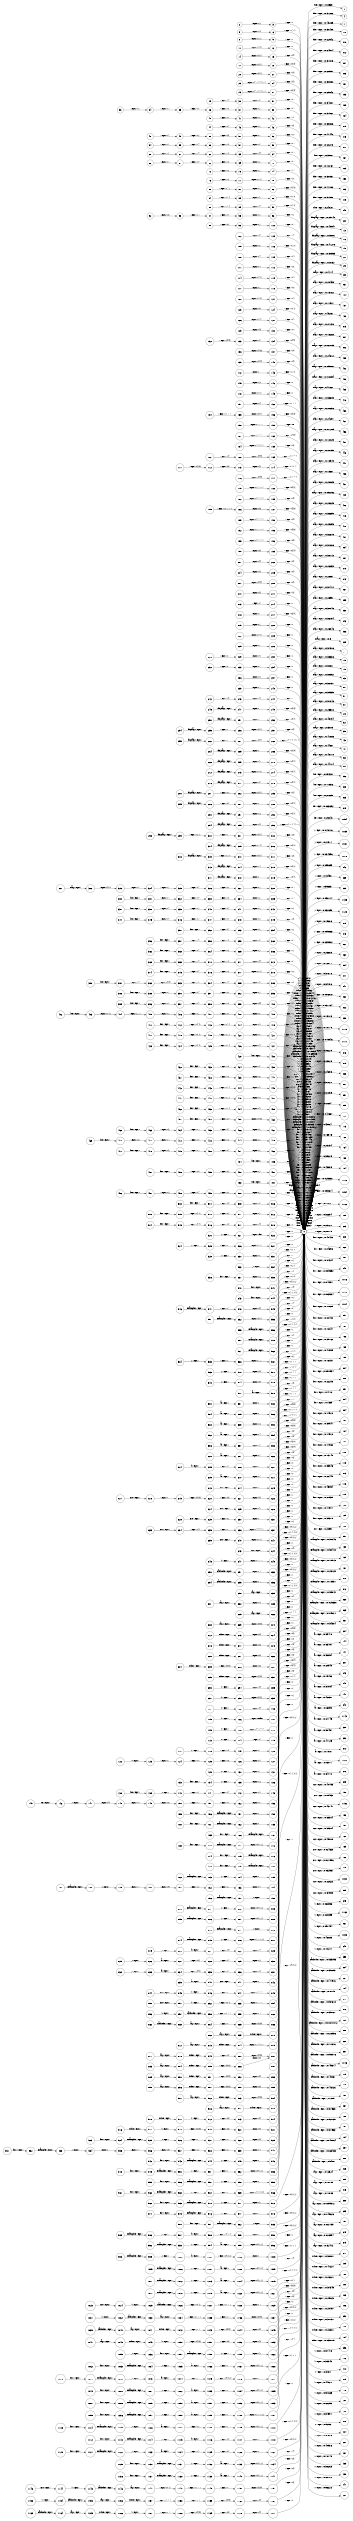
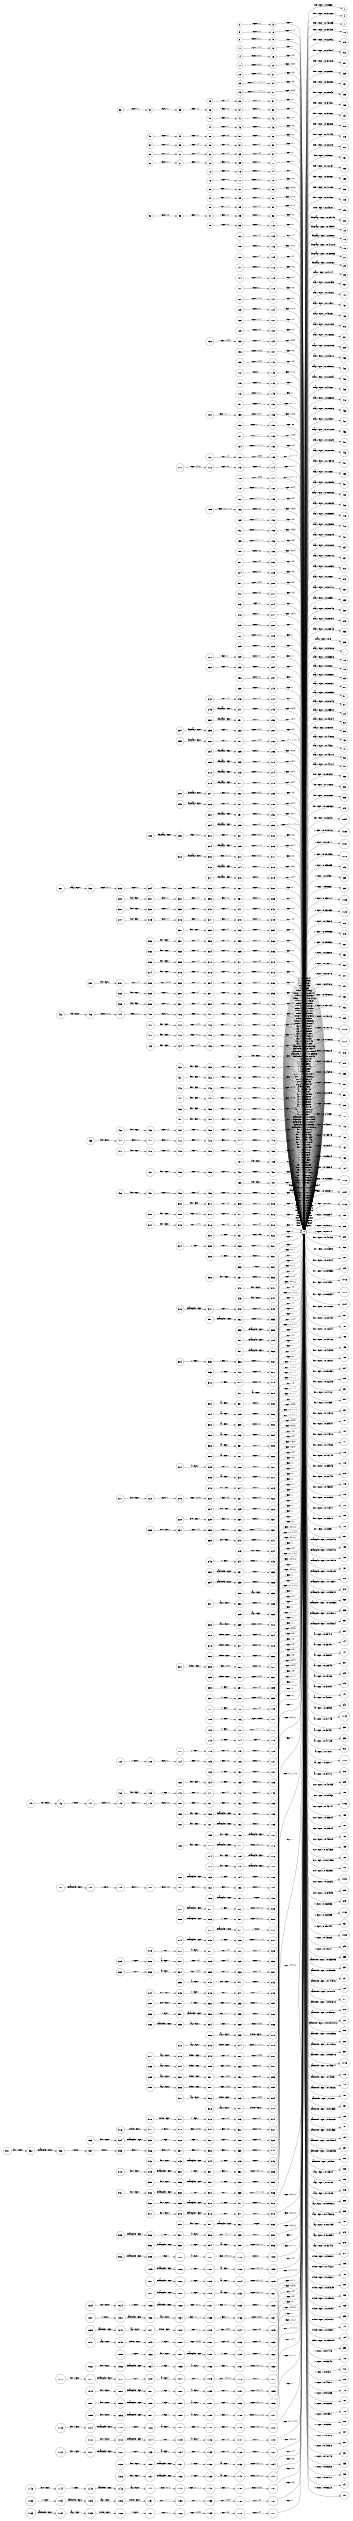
edge "886" -> "881": now "886" -> "887"
